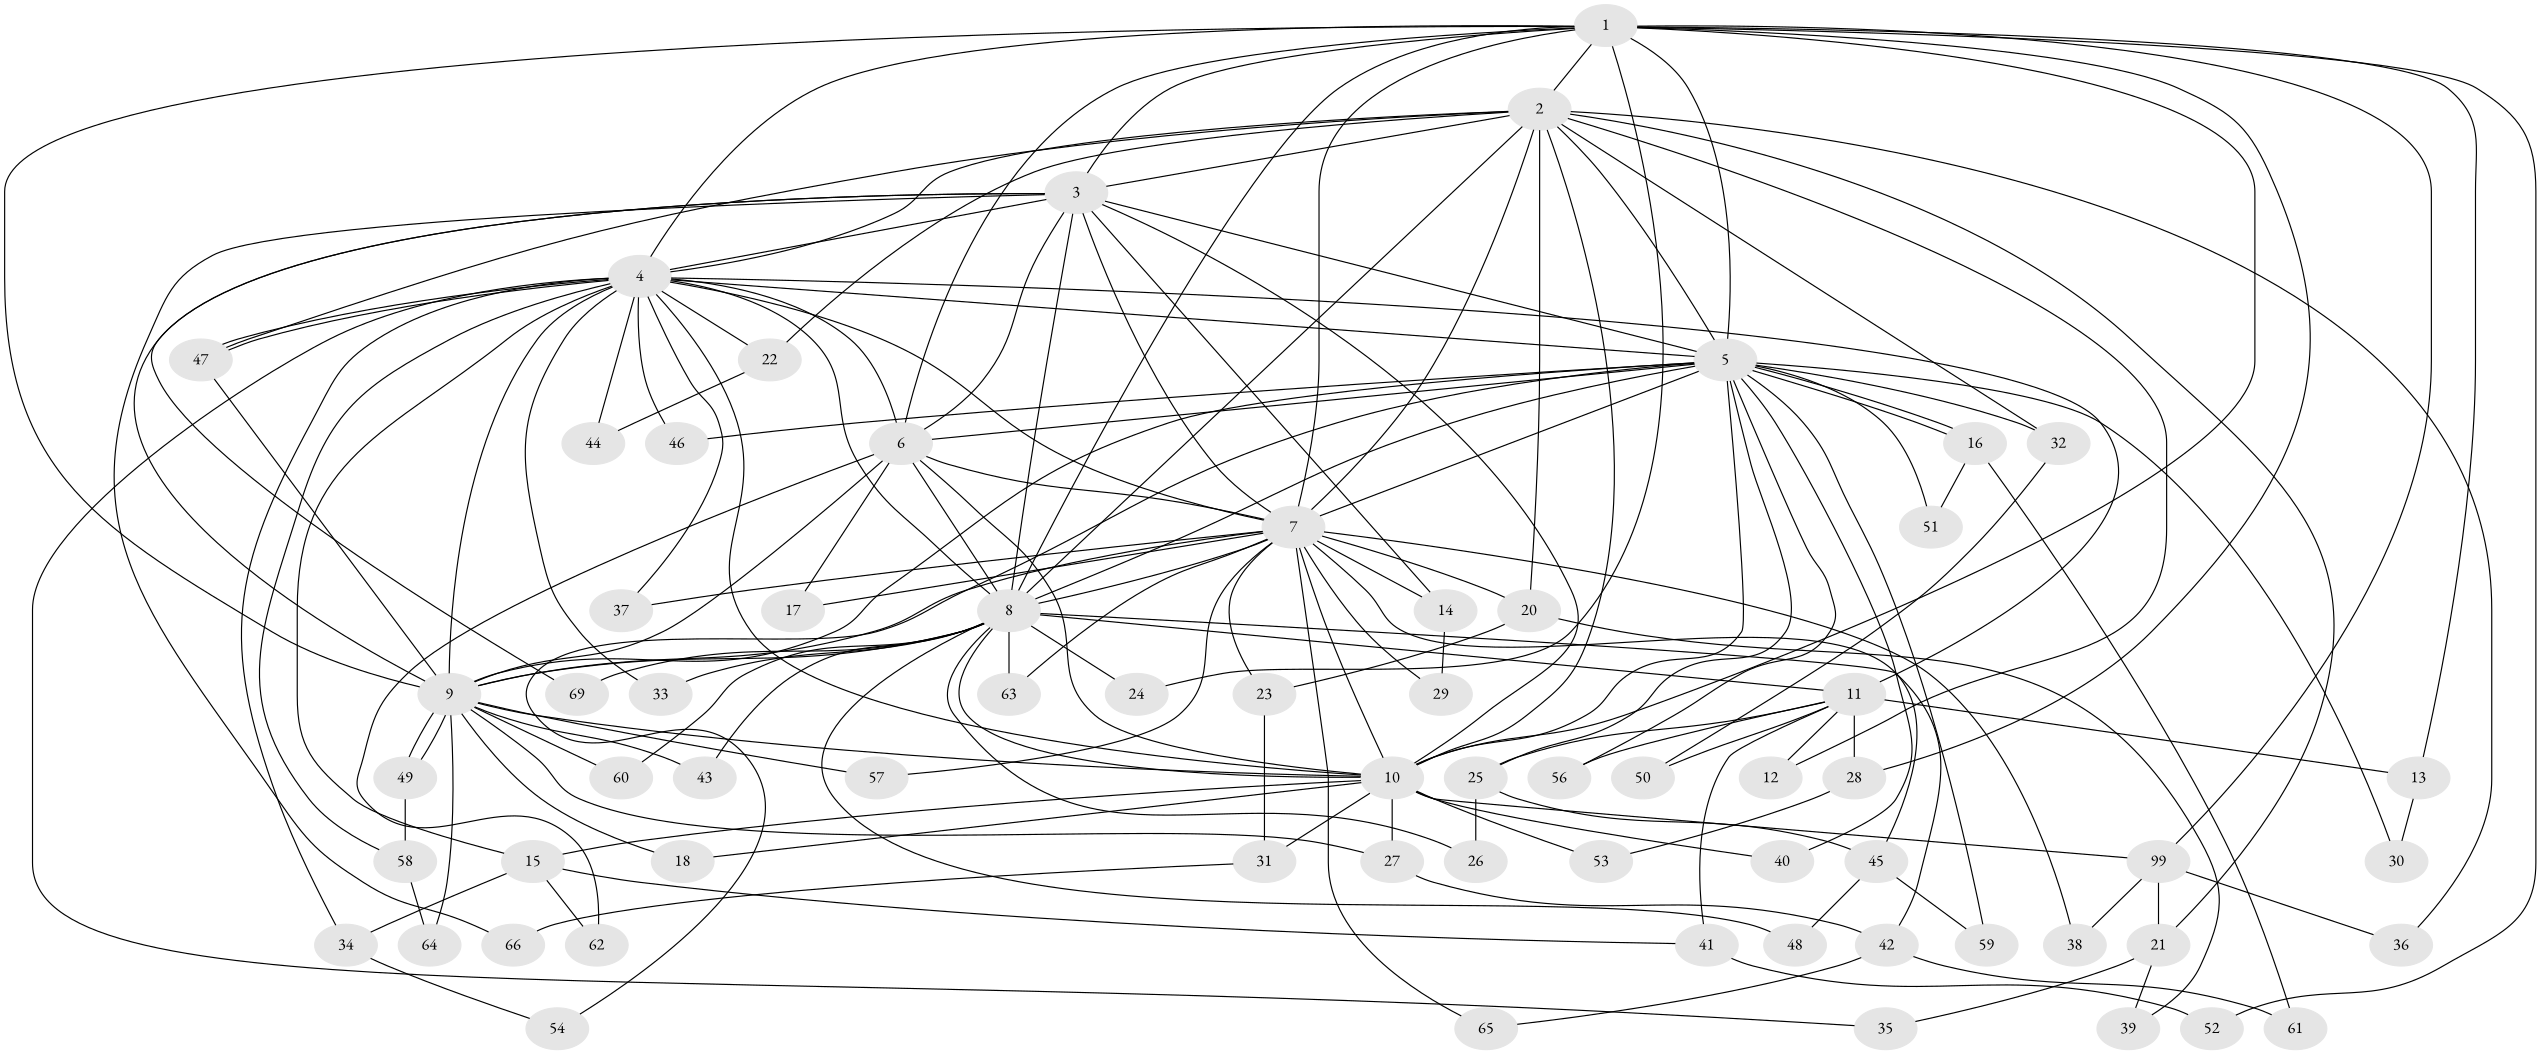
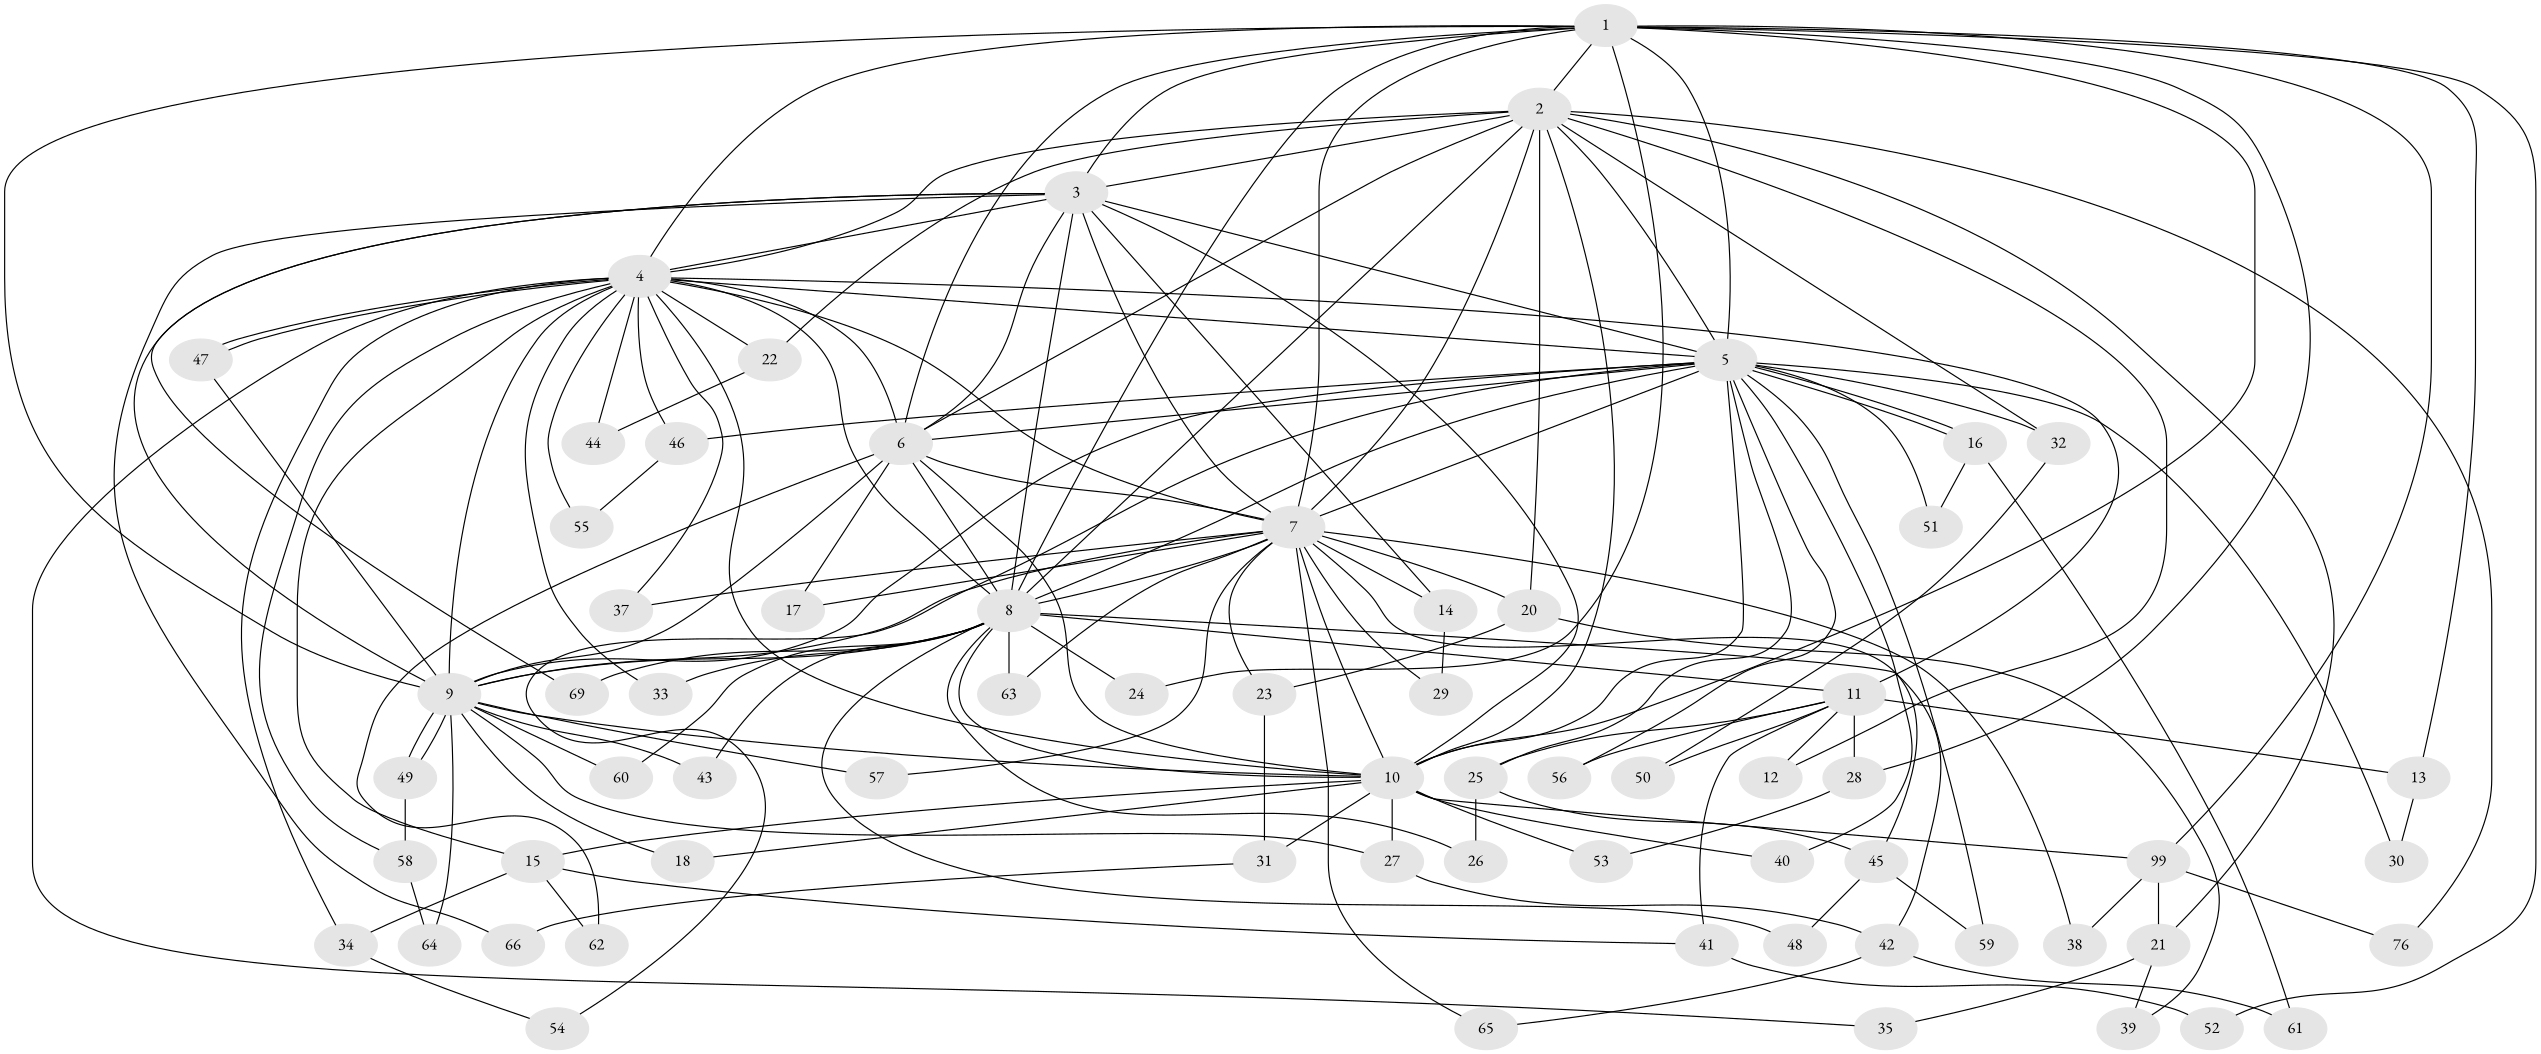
edge "2" -- "47": now "2" -- "6"
node "55": added
node "36": label "36" -> "76"
